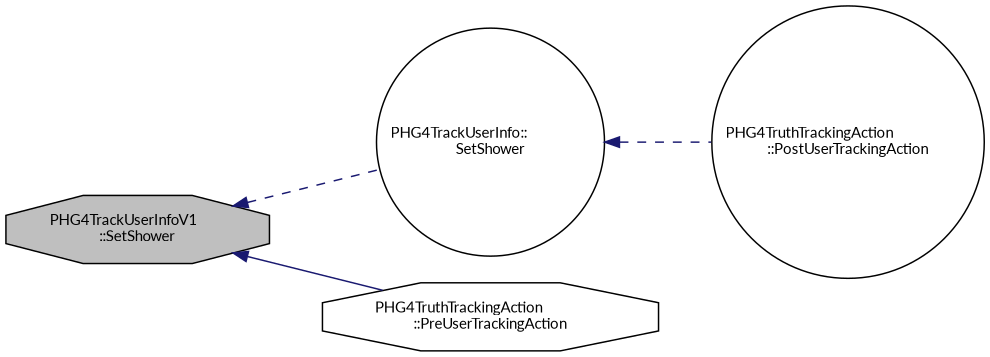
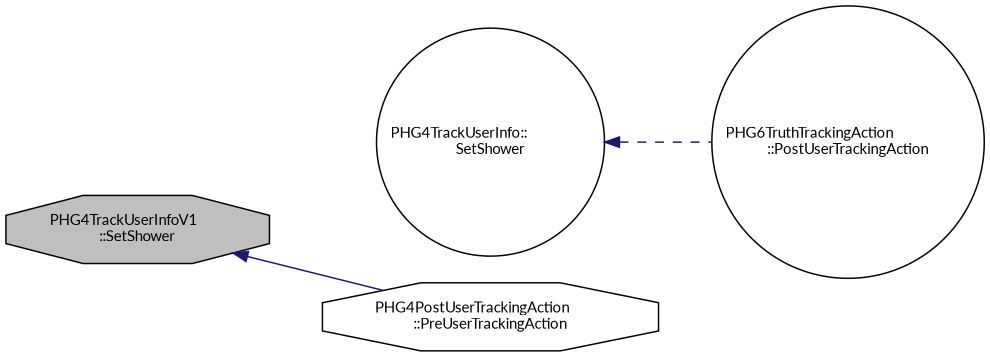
node "PHG4TruthTrackingAction ::PostUserTrackingAction": label "PHG4TruthTrackingAction ::PostUserTrackingAction" -> "PHG6TruthTrackingAction ::PostUserTrackingAction"
edge "PHG4TrackUserInfo:: SetShower" -> "PHG4TrackUserInfoV1 ::SetShower": removed
node "PHG4TruthTrackingAction ::PreUserTrackingAction": label "PHG4TruthTrackingAction ::PreUserTrackingAction" -> "PHG4PostUserTrackingAction ::PreUserTrackingAction"
